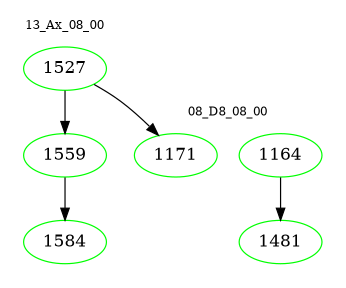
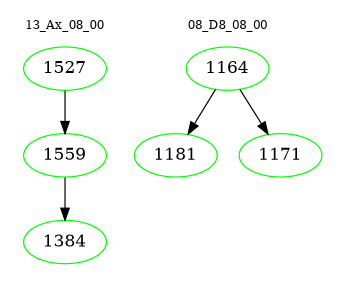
edge "1527" -> "1171": now "1164" -> "1171"
node "1584": label "1584" -> "1384"
node "1481": label "1481" -> "1181"
